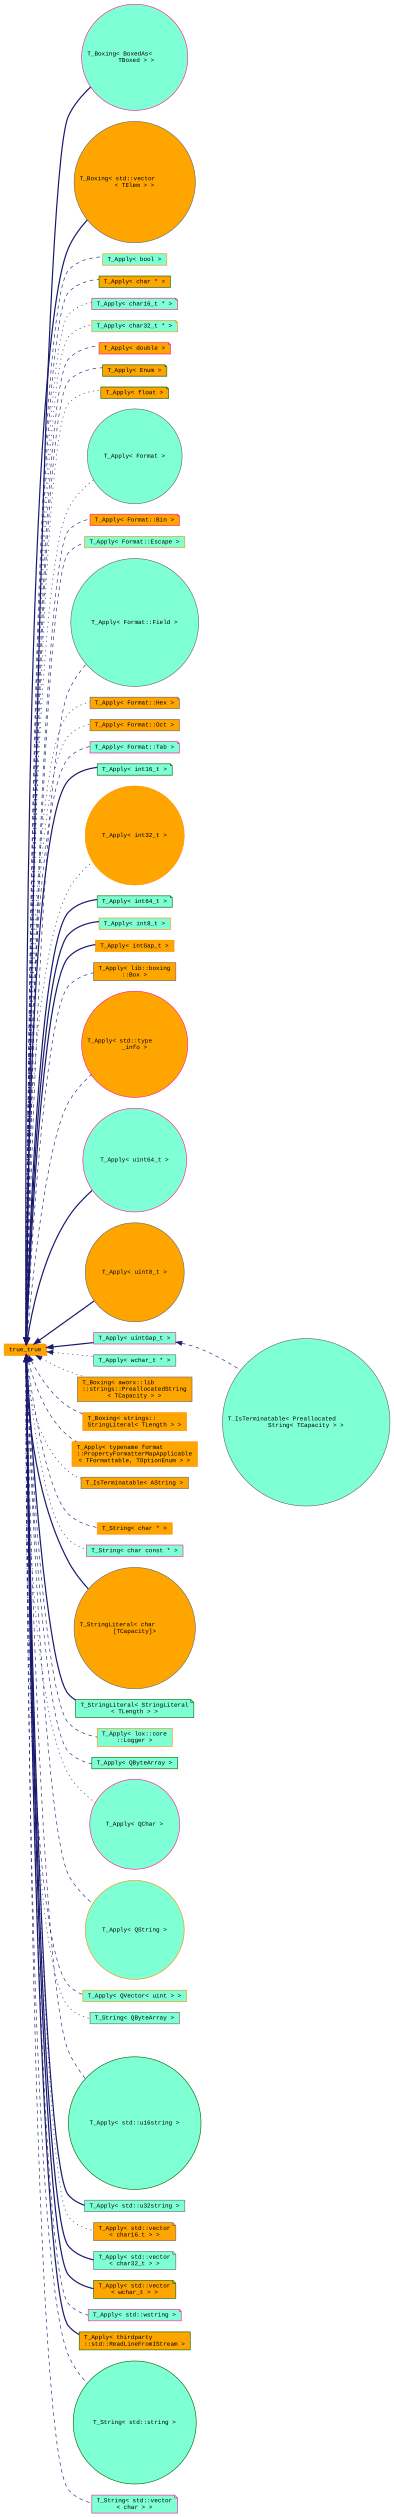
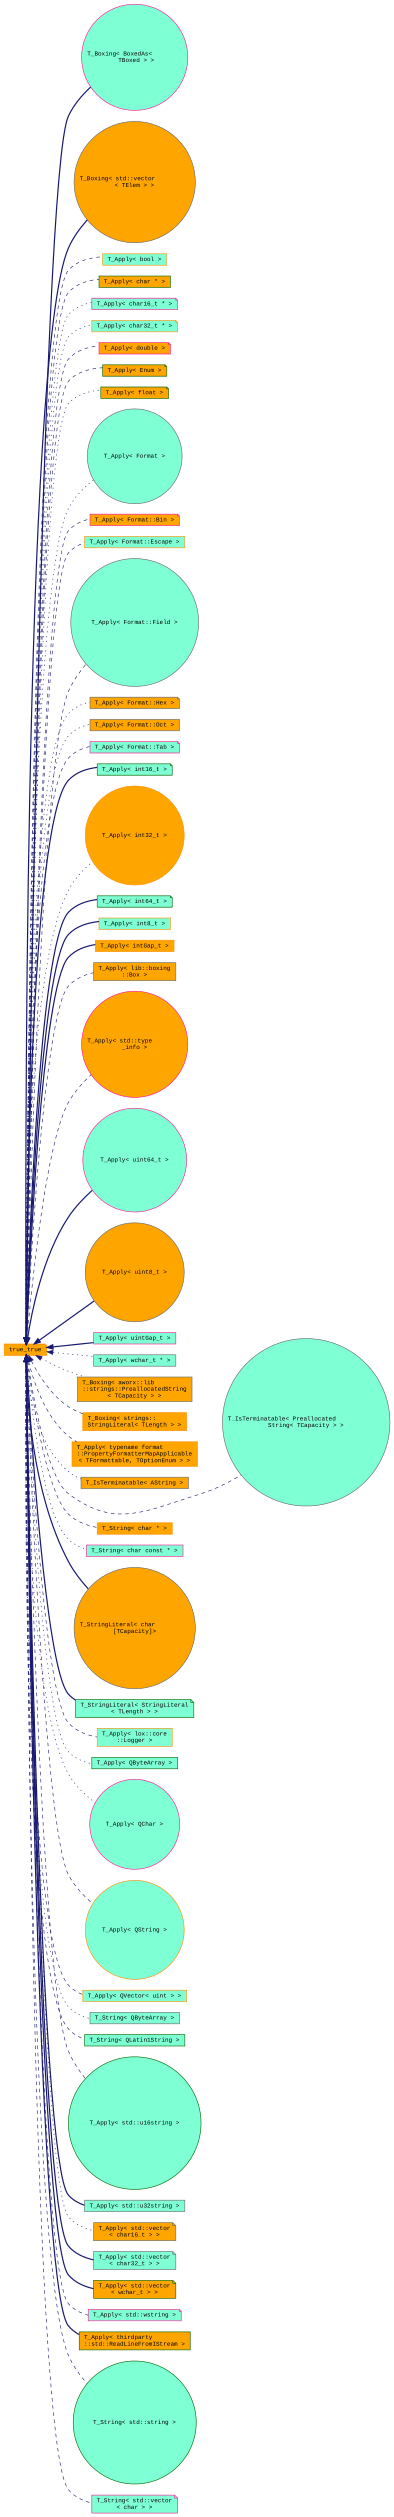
edge "T_IsTerminatable< Preallocated String< TCapacity > >" -> "T_Apply< uintGap_t >": now "T_IsTerminatable< Preallocated String< TCapacity > >" -> "true_true"
edge "T_Apply< QByteArray >" -> "true_true": style dashed -> dotted
node "T_String< QLatin1String >": added
